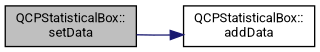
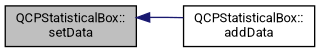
edge "QCPStatisticalBox:: setData" -> "QCPStatisticalBox:: addData": reversed
